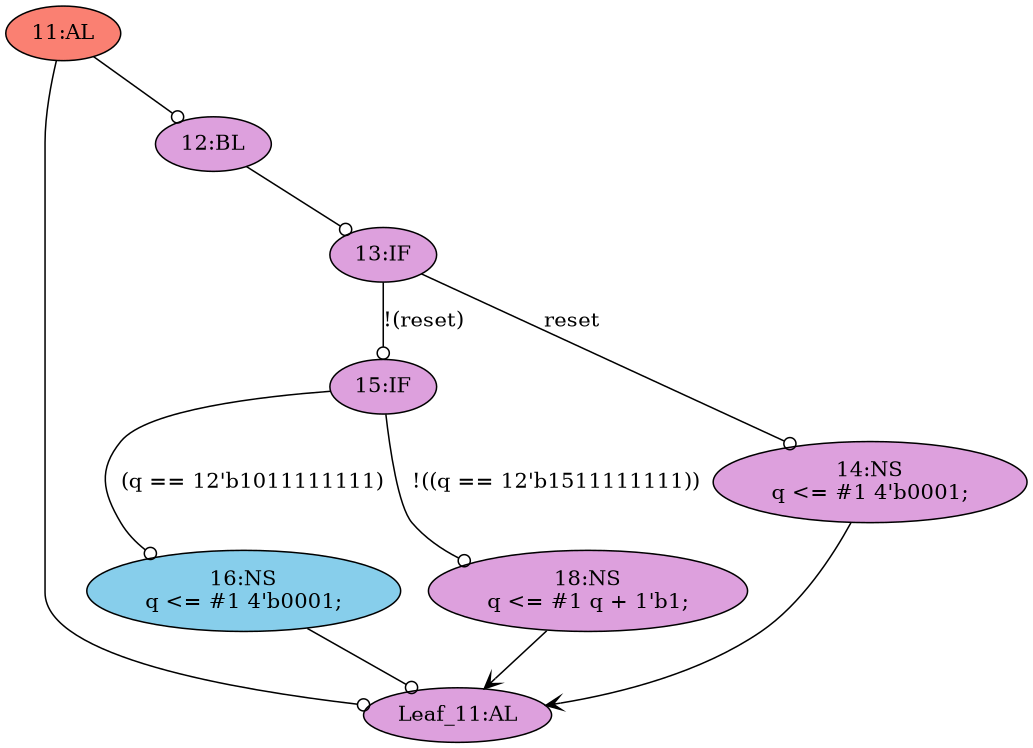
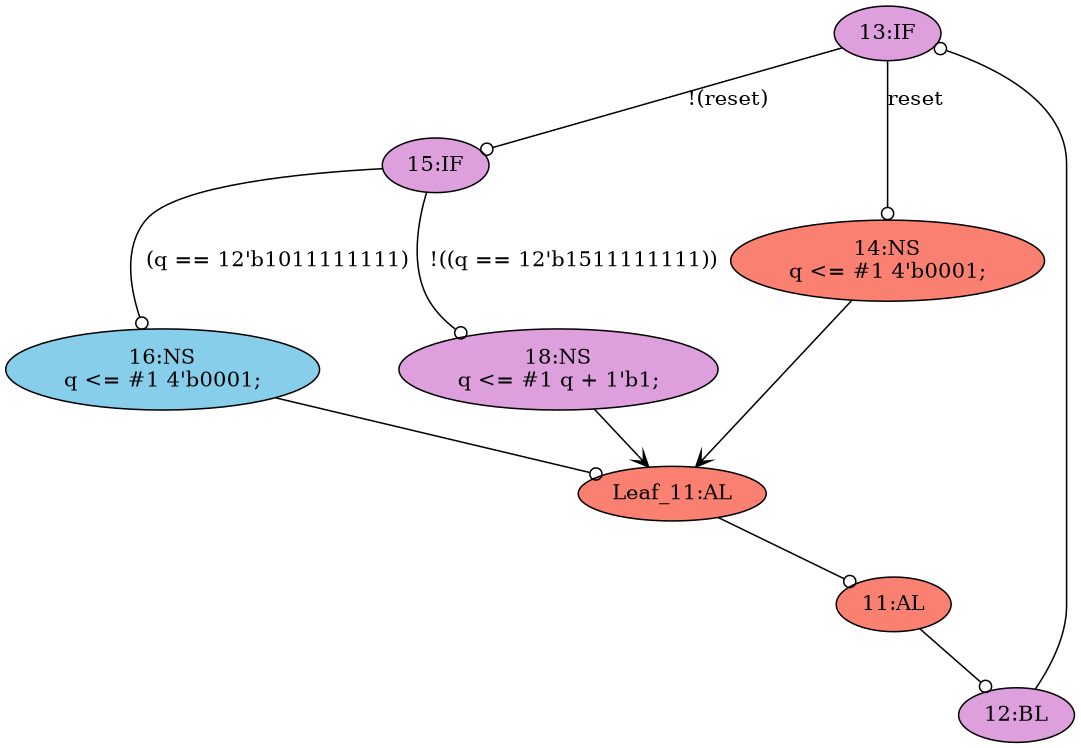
node "14:NS q <= #1 4'b0001;": fillcolor plum -> salmon
edge "11:AL" -> "Leaf_11:AL": reversed
node "Leaf_11:AL": fillcolor plum -> salmon
